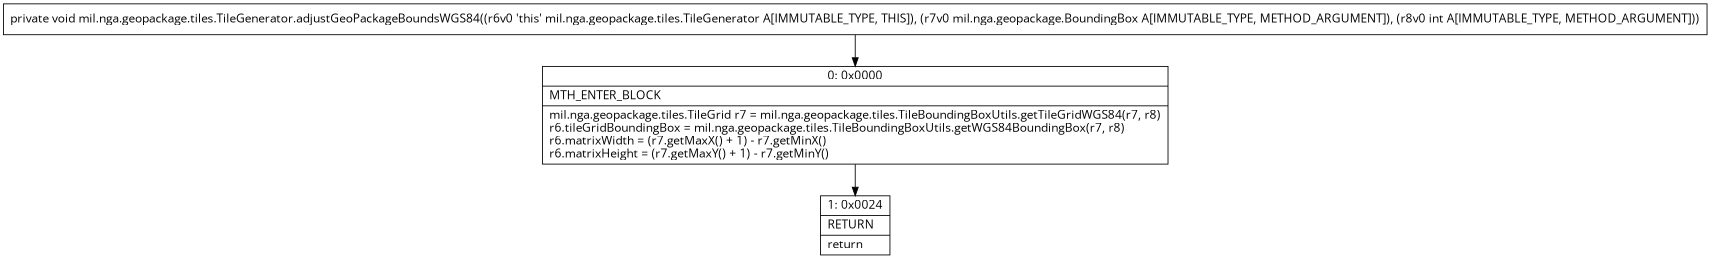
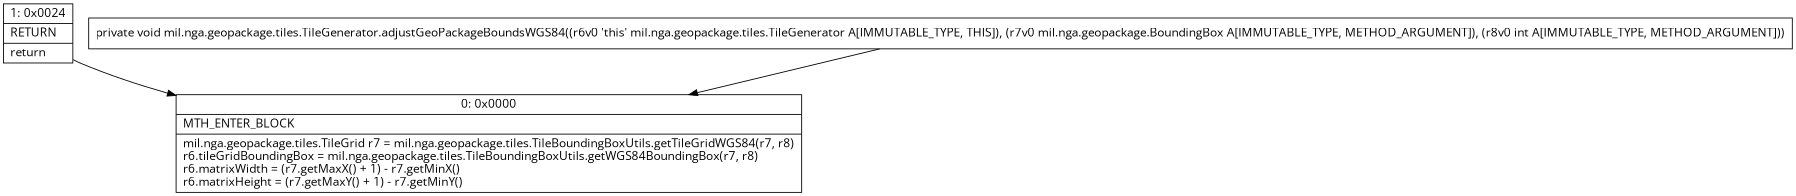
edge "0: 0x0000" -> "1: 0x0024": reversed
